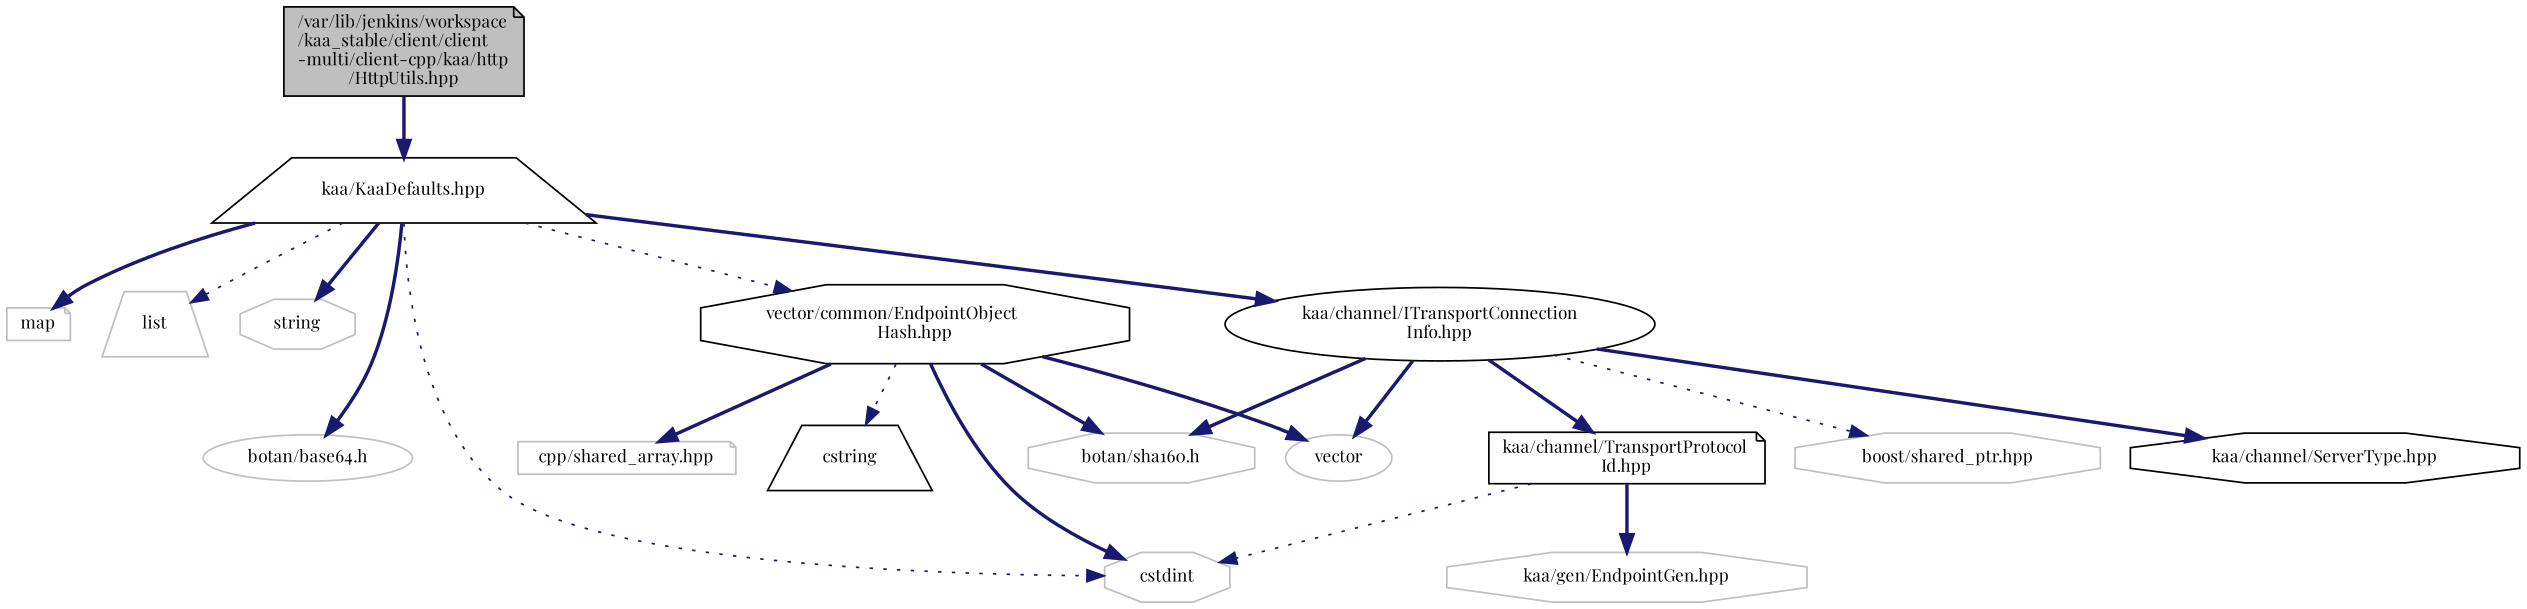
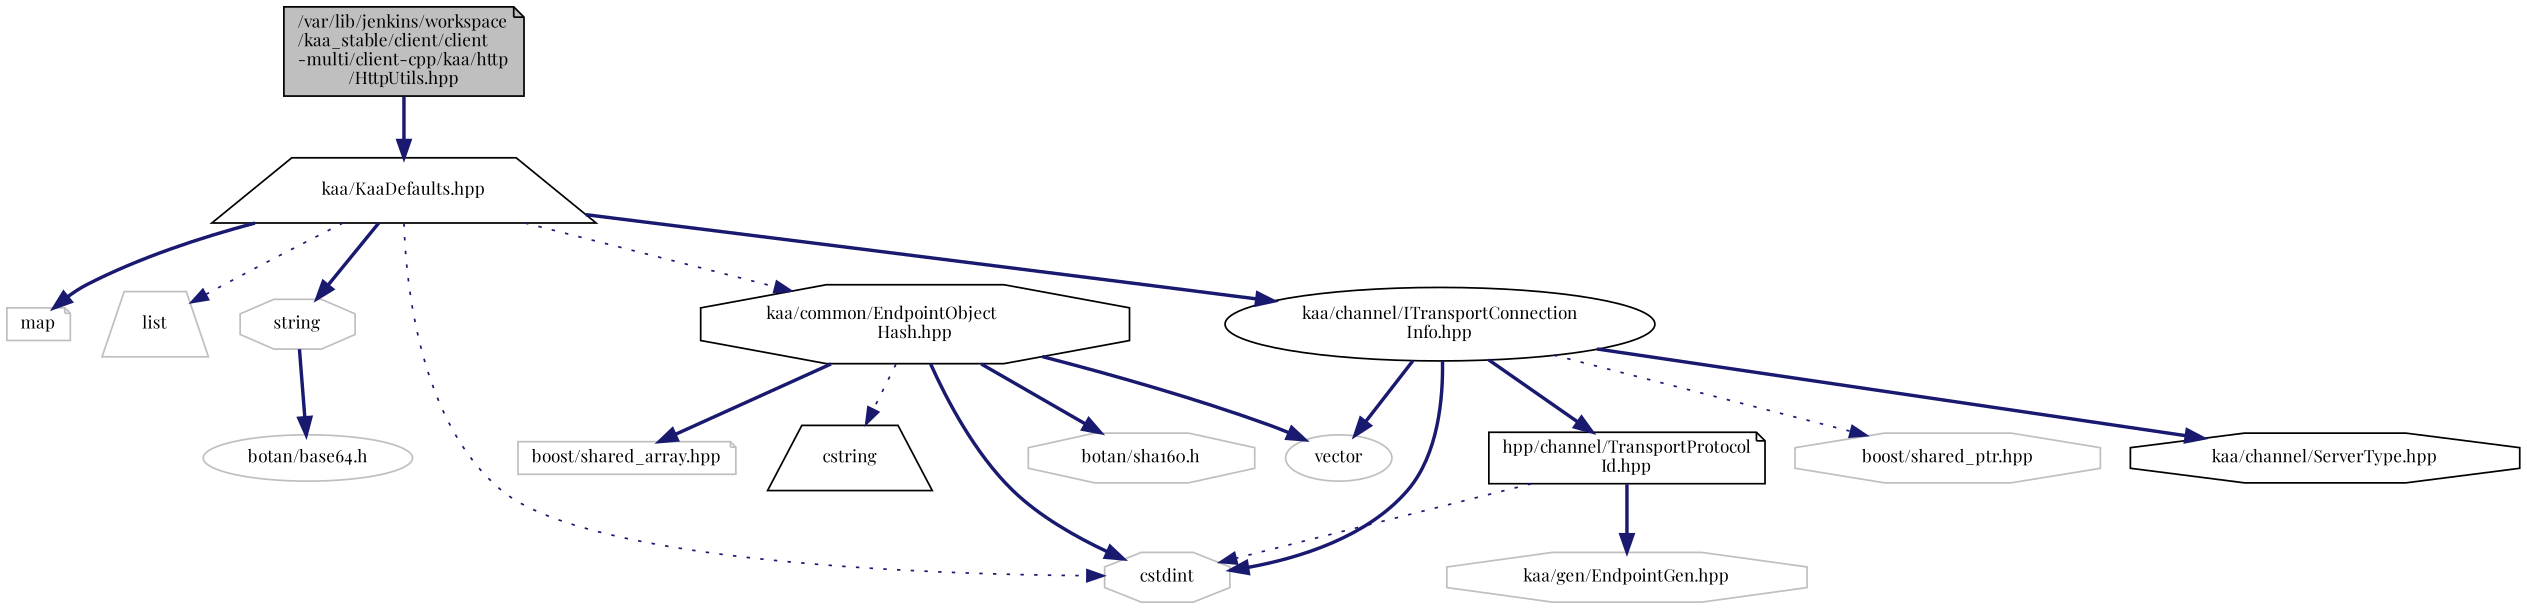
node "vector/common/EndpointObject Hash.hpp": label "vector/common/EndpointObject Hash.hpp" -> "kaa/common/EndpointObject Hash.hpp"
edge "kaa/KaaDefaults.hpp" -> "botan/base64.h": now "string" -> "botan/base64.h"
edge "kaa/channel/ITransportConnection Info.hpp" -> "botan/sha160.h": now "kaa/channel/ITransportConnection Info.hpp" -> "cstdint"
node "cpp/shared_array.hpp": label "cpp/shared_array.hpp" -> "boost/shared_array.hpp"
node "kaa/channel/TransportProtocol Id.hpp": label "kaa/channel/TransportProtocol Id.hpp" -> "hpp/channel/TransportProtocol Id.hpp"
